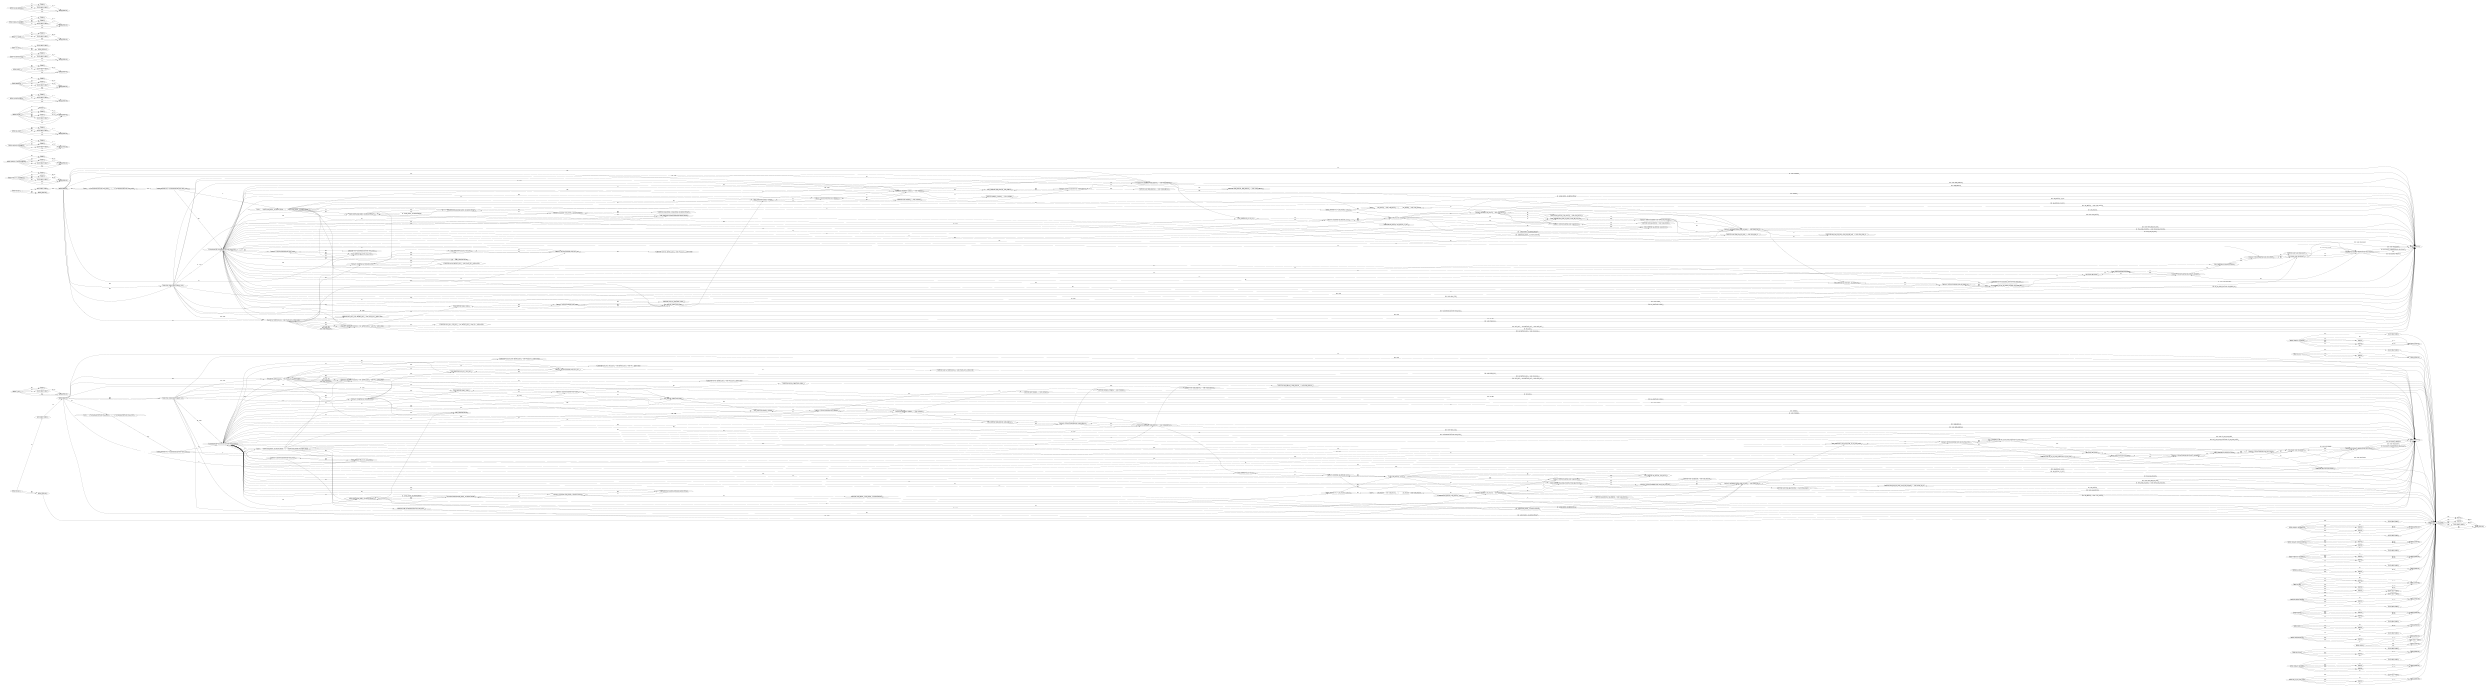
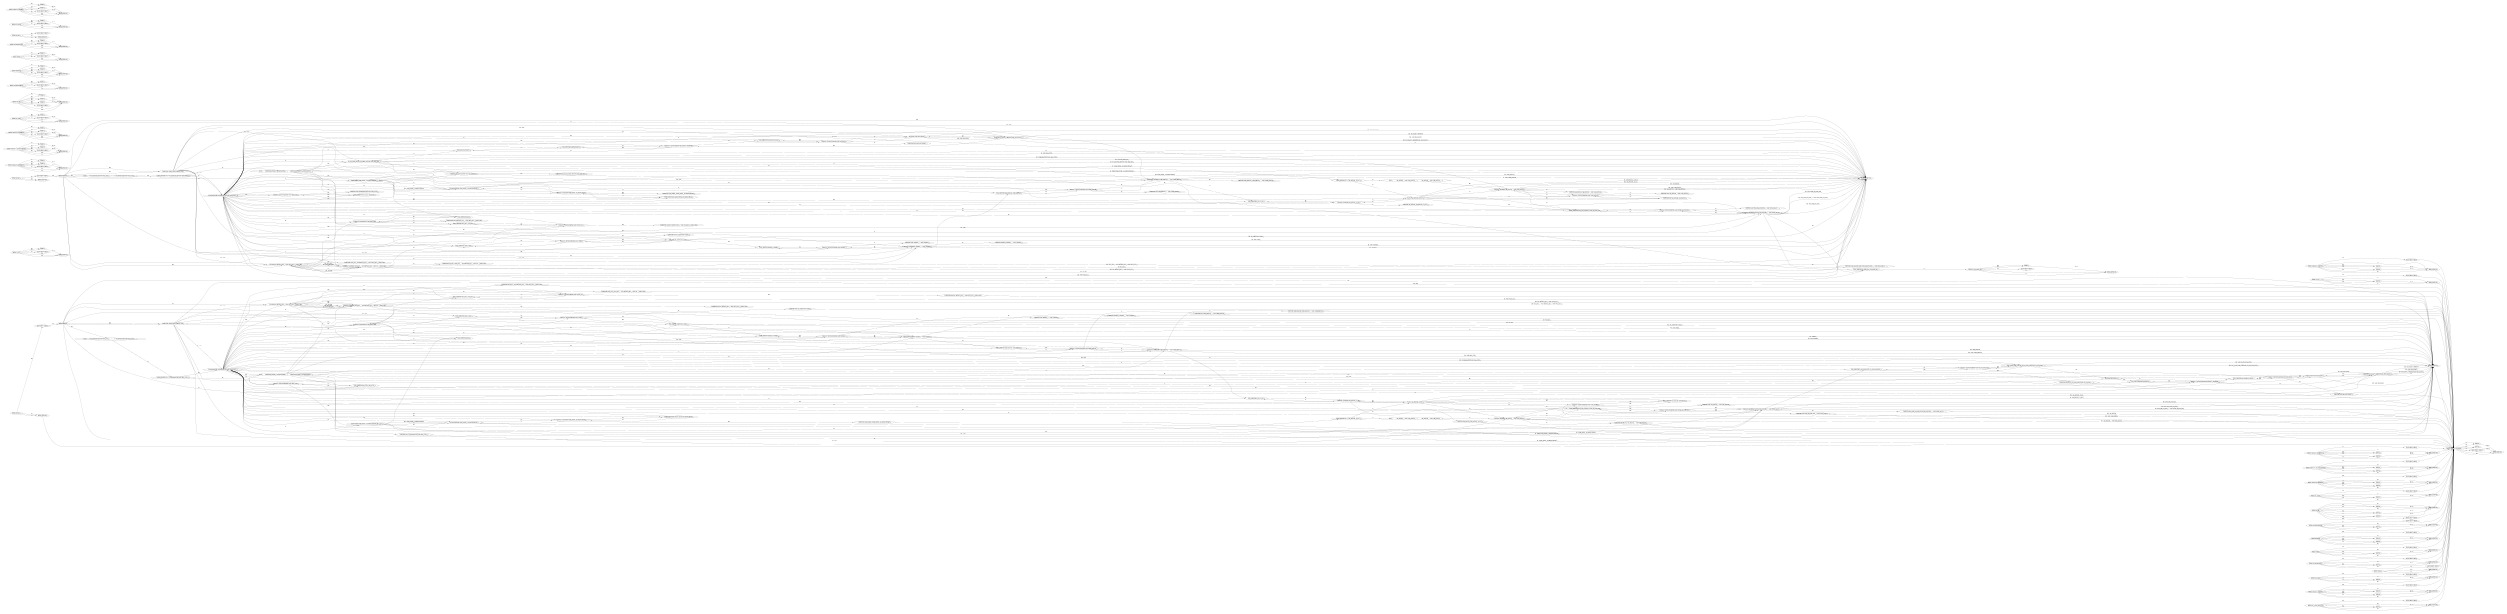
edge "(FIELD_IDENTIFIER,has_opaque_data_,has_opaque_data_)" -> "(<operator>.indirectFieldAccess,other->has_opaque_data_)": now "(FIELD_IDENTIFIER,has_opaque_data_,has_opaque_data_)" -> "(METHOD,set_has_opaque_data)"
